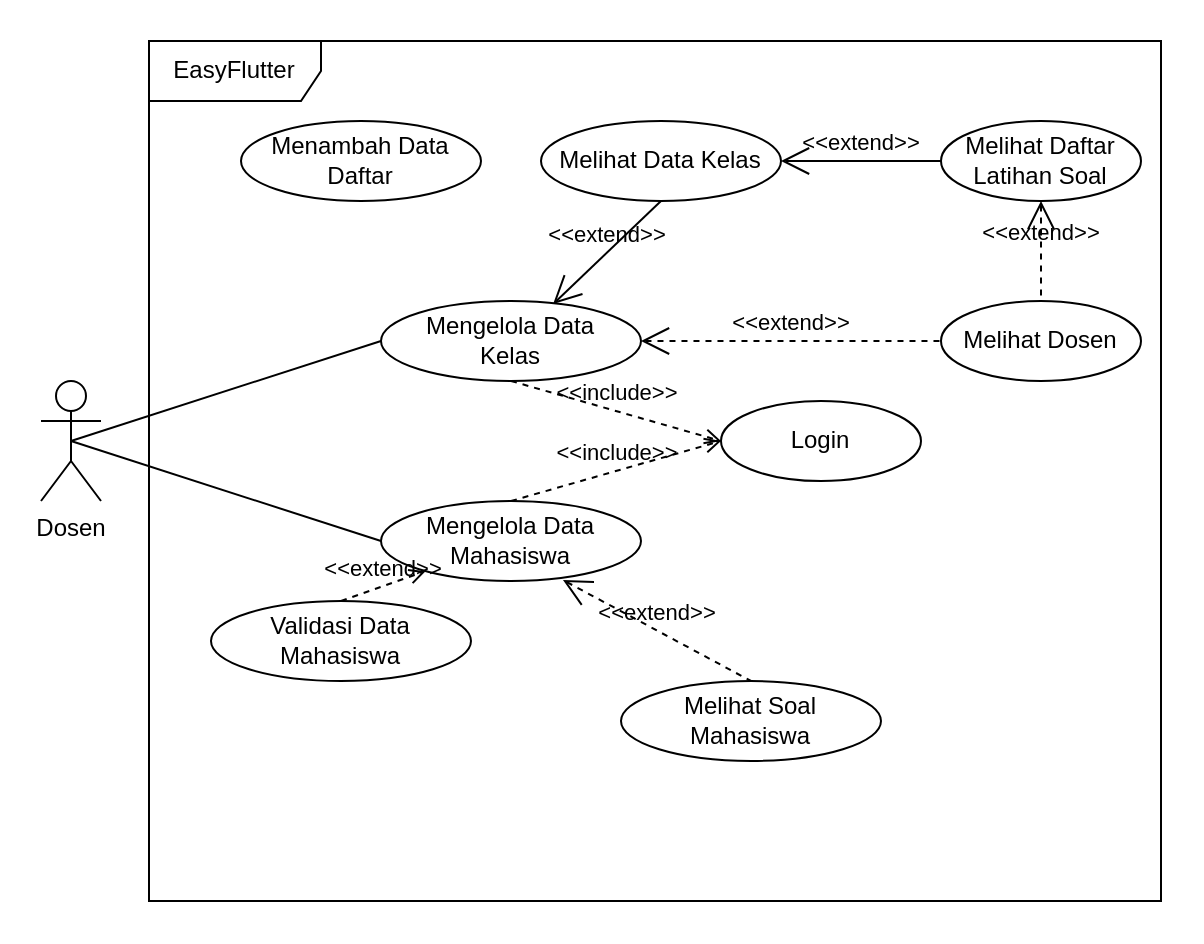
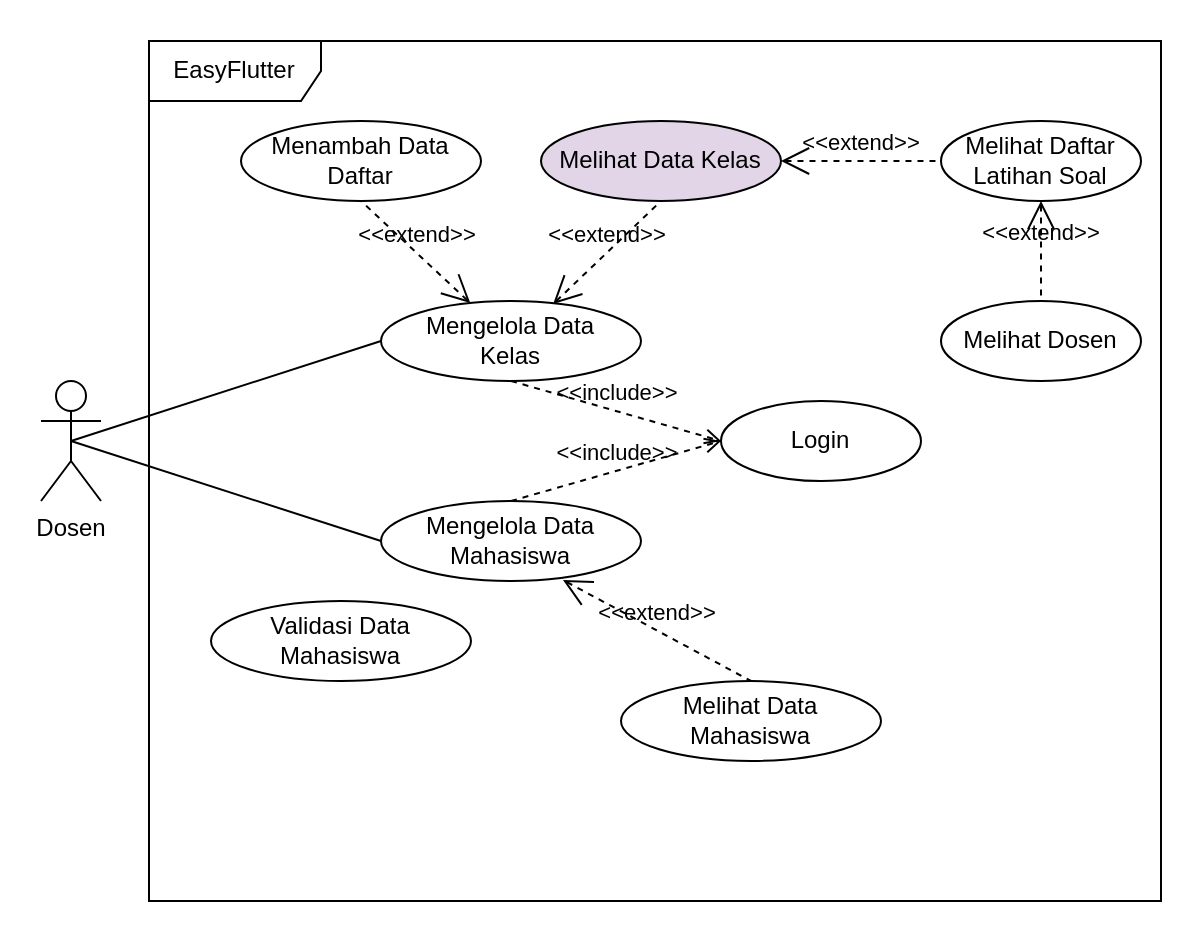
node "Melihat Data Kelas": fillcolor #ffffff -> #e1d5e7
edge "Melihat Daftar Latihan Soal" -> "Melihat Data Kelas": style solid -> dashed
edge "Melihat Data Kelas" -> "Mengelola Data Kelas": style solid -> dashed
edge "Melihat Dosen" -> "Mengelola Data Kelas": now "Menambah Data Daftar" -> "Mengelola Data Kelas"
edge "Validasi Data Mahasiswa" -> "Mengelola Data Mahasiswa": removed, label "<<extend>>"
node "Melihat Soal Mahasiswa": label "Melihat Soal Mahasiswa" -> "Melihat Data Mahasiswa"
